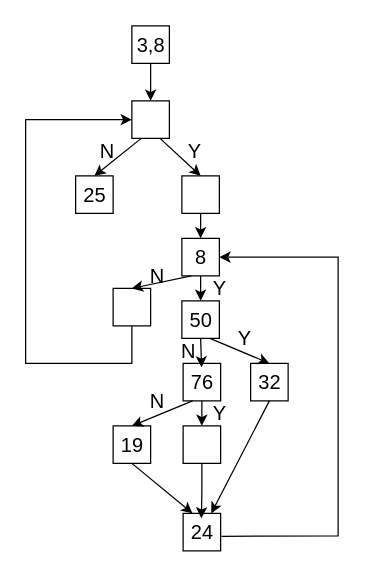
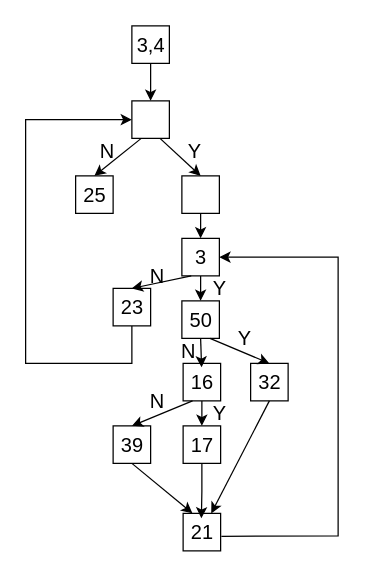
node "3,8": label "3,8" -> "3,4"
node "8": label "8" -> "3"
node "23": added
node "76": label "76" -> "16"
node "19": label "19" -> "39"
node "17": added
node "24": label "24" -> "21"
